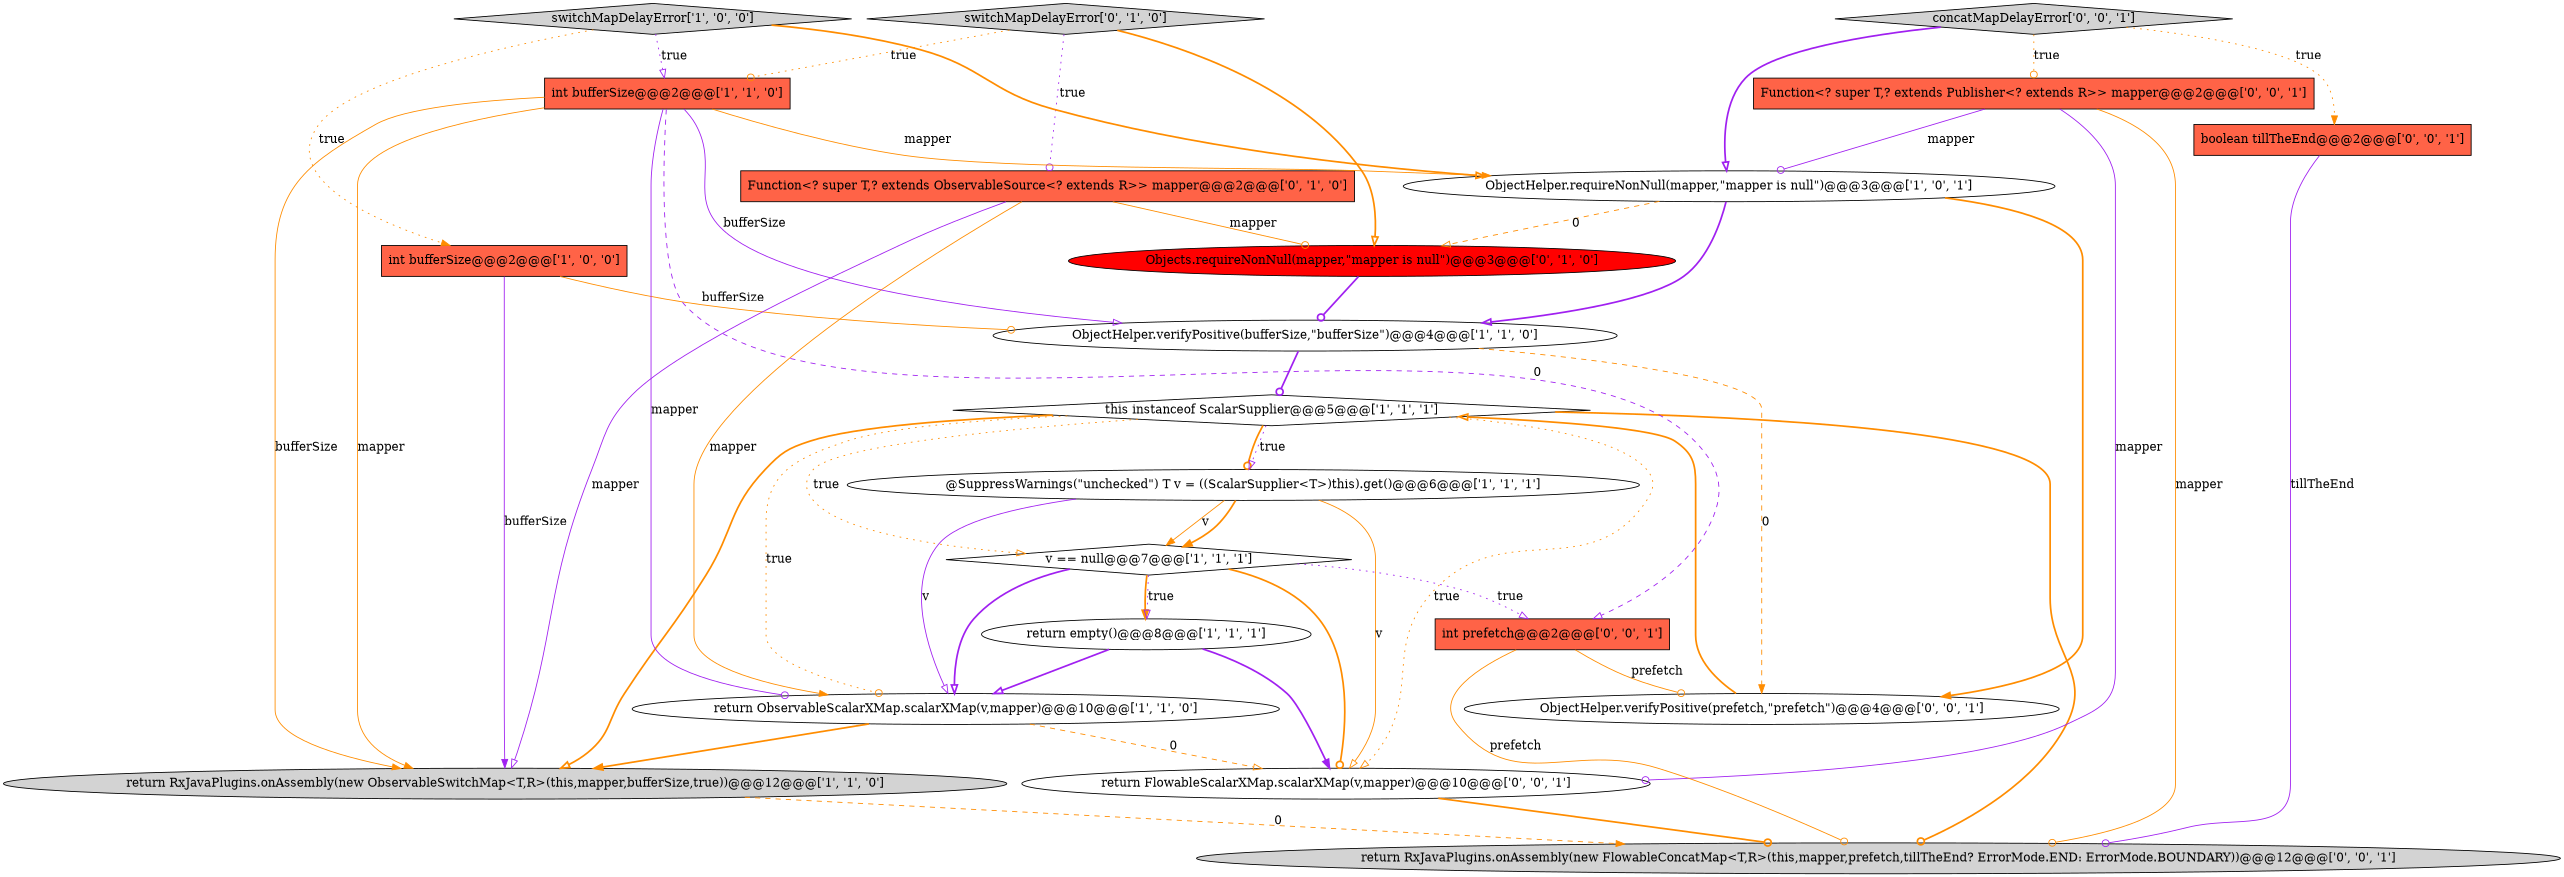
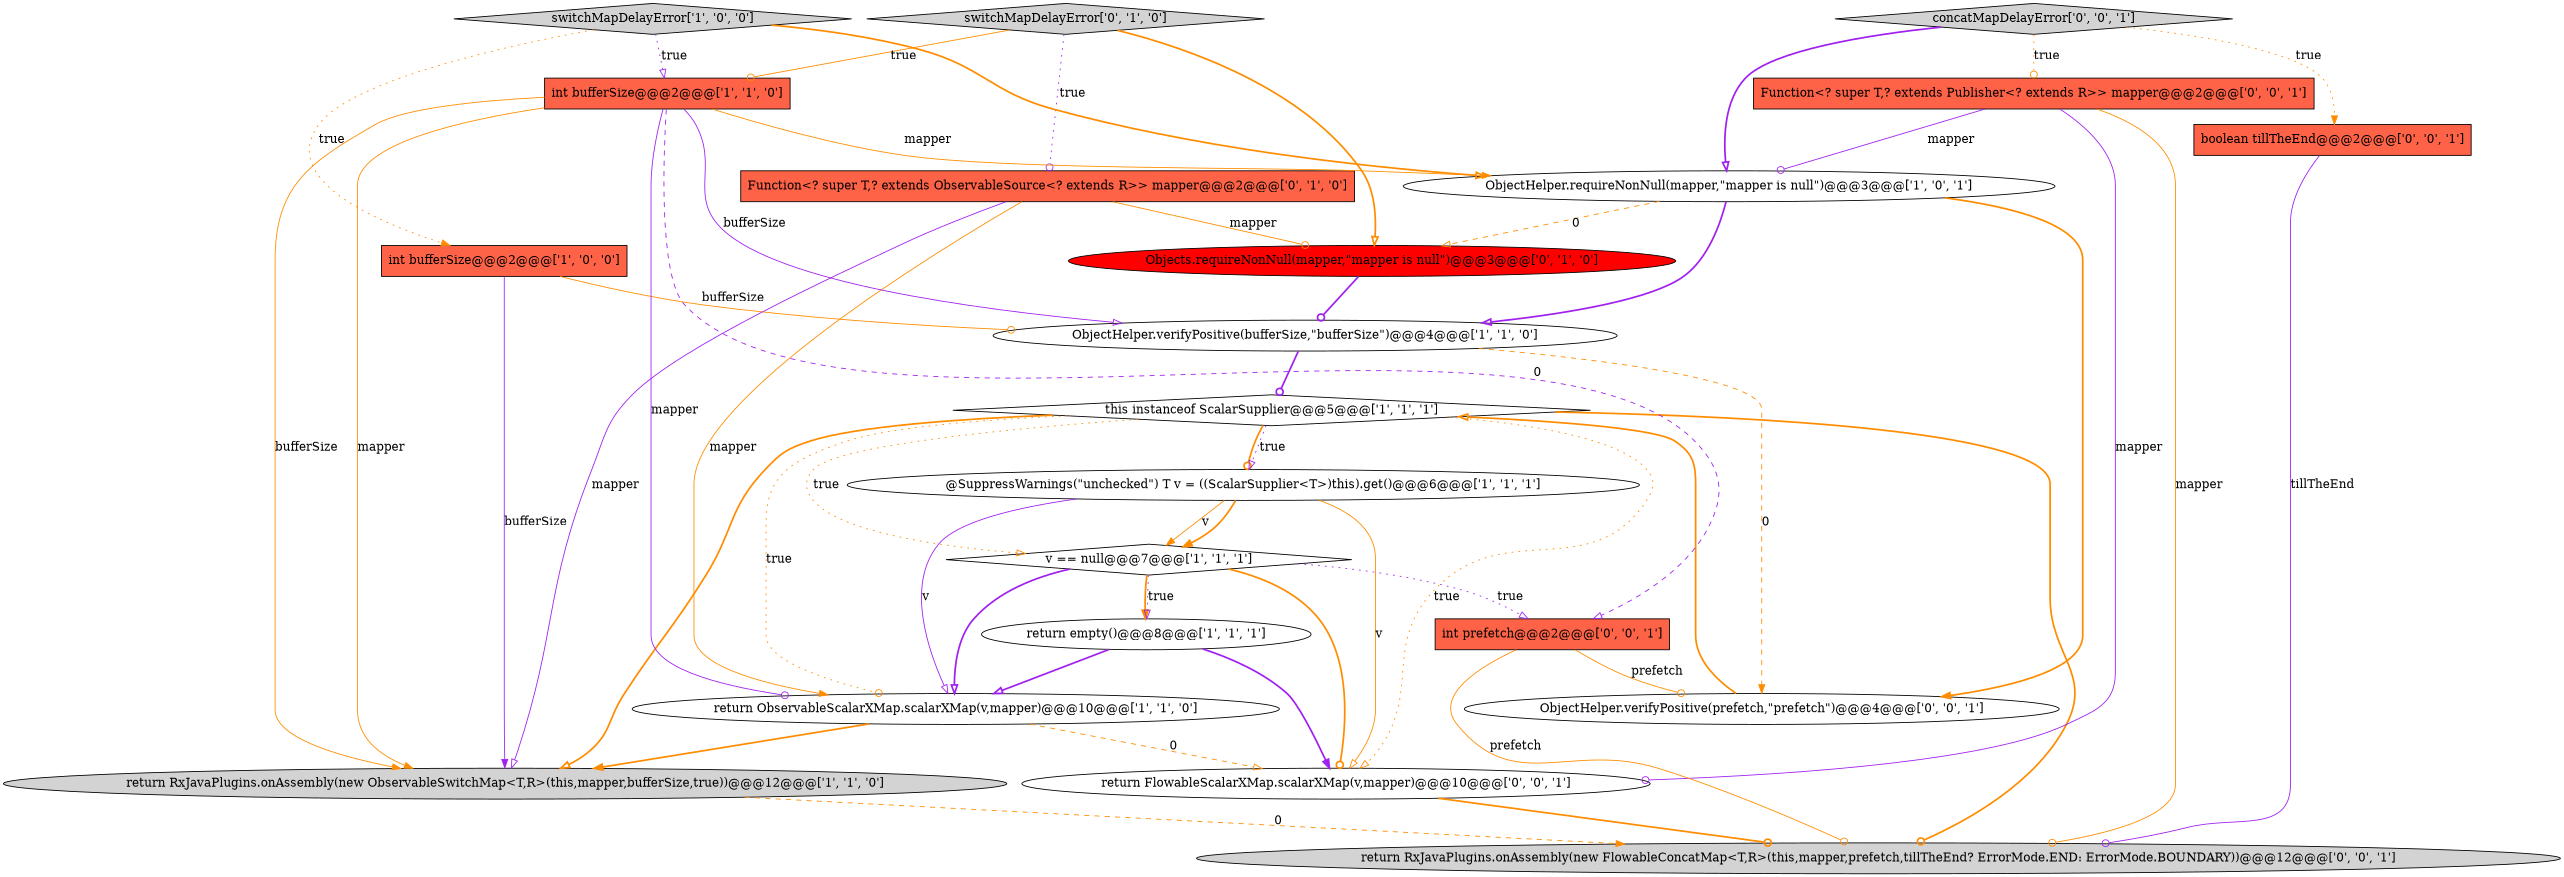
edge "switchMapDelayError['0', '1', '0']" -> "int bufferSize@@@2@@@['1', '1', '0']": style dotted -> solid
